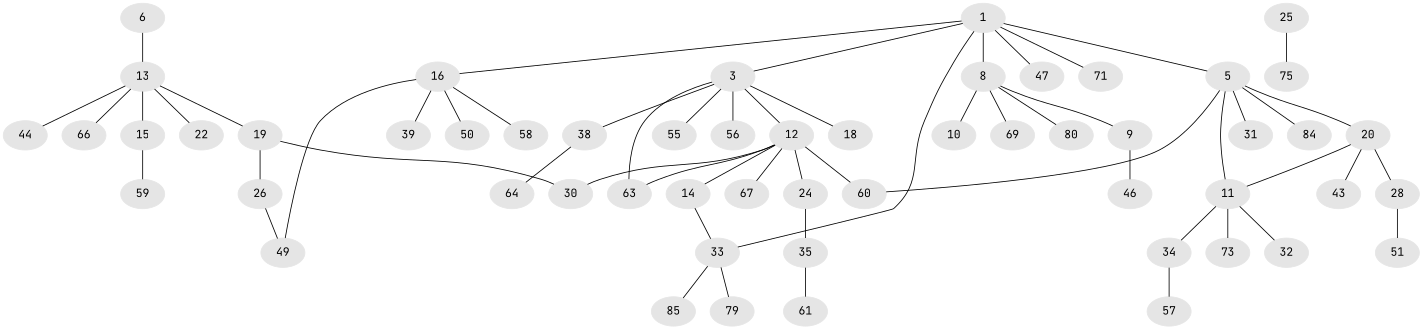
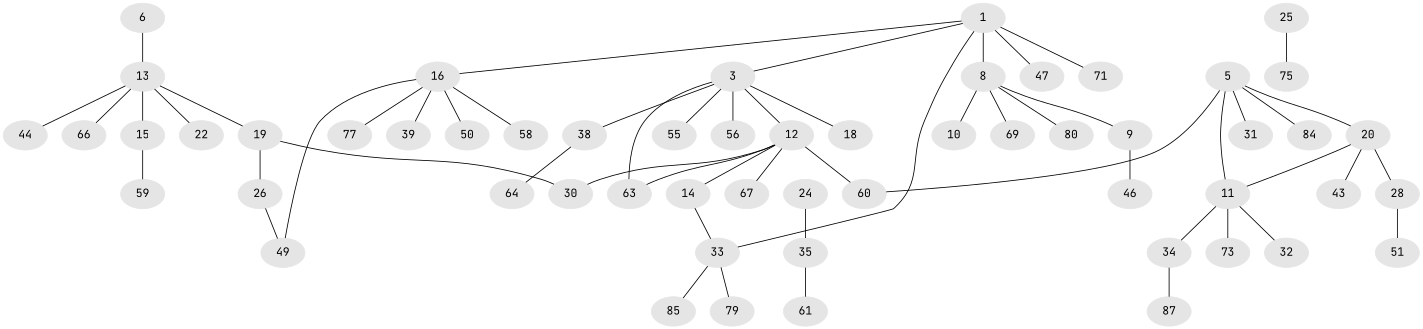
edge "1" -- "5": removed
node "77": added
edge "12" -- "24": removed
node "57": label "57" -> "87"
